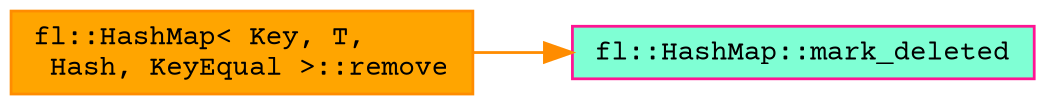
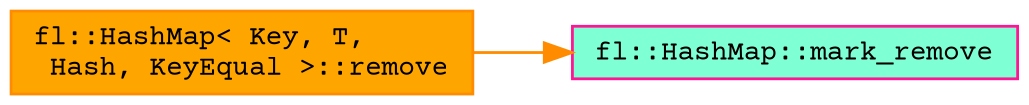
node "fl::HashMap::mark_deleted": label "fl::HashMap::mark_deleted" -> "fl::HashMap::mark_remove"
